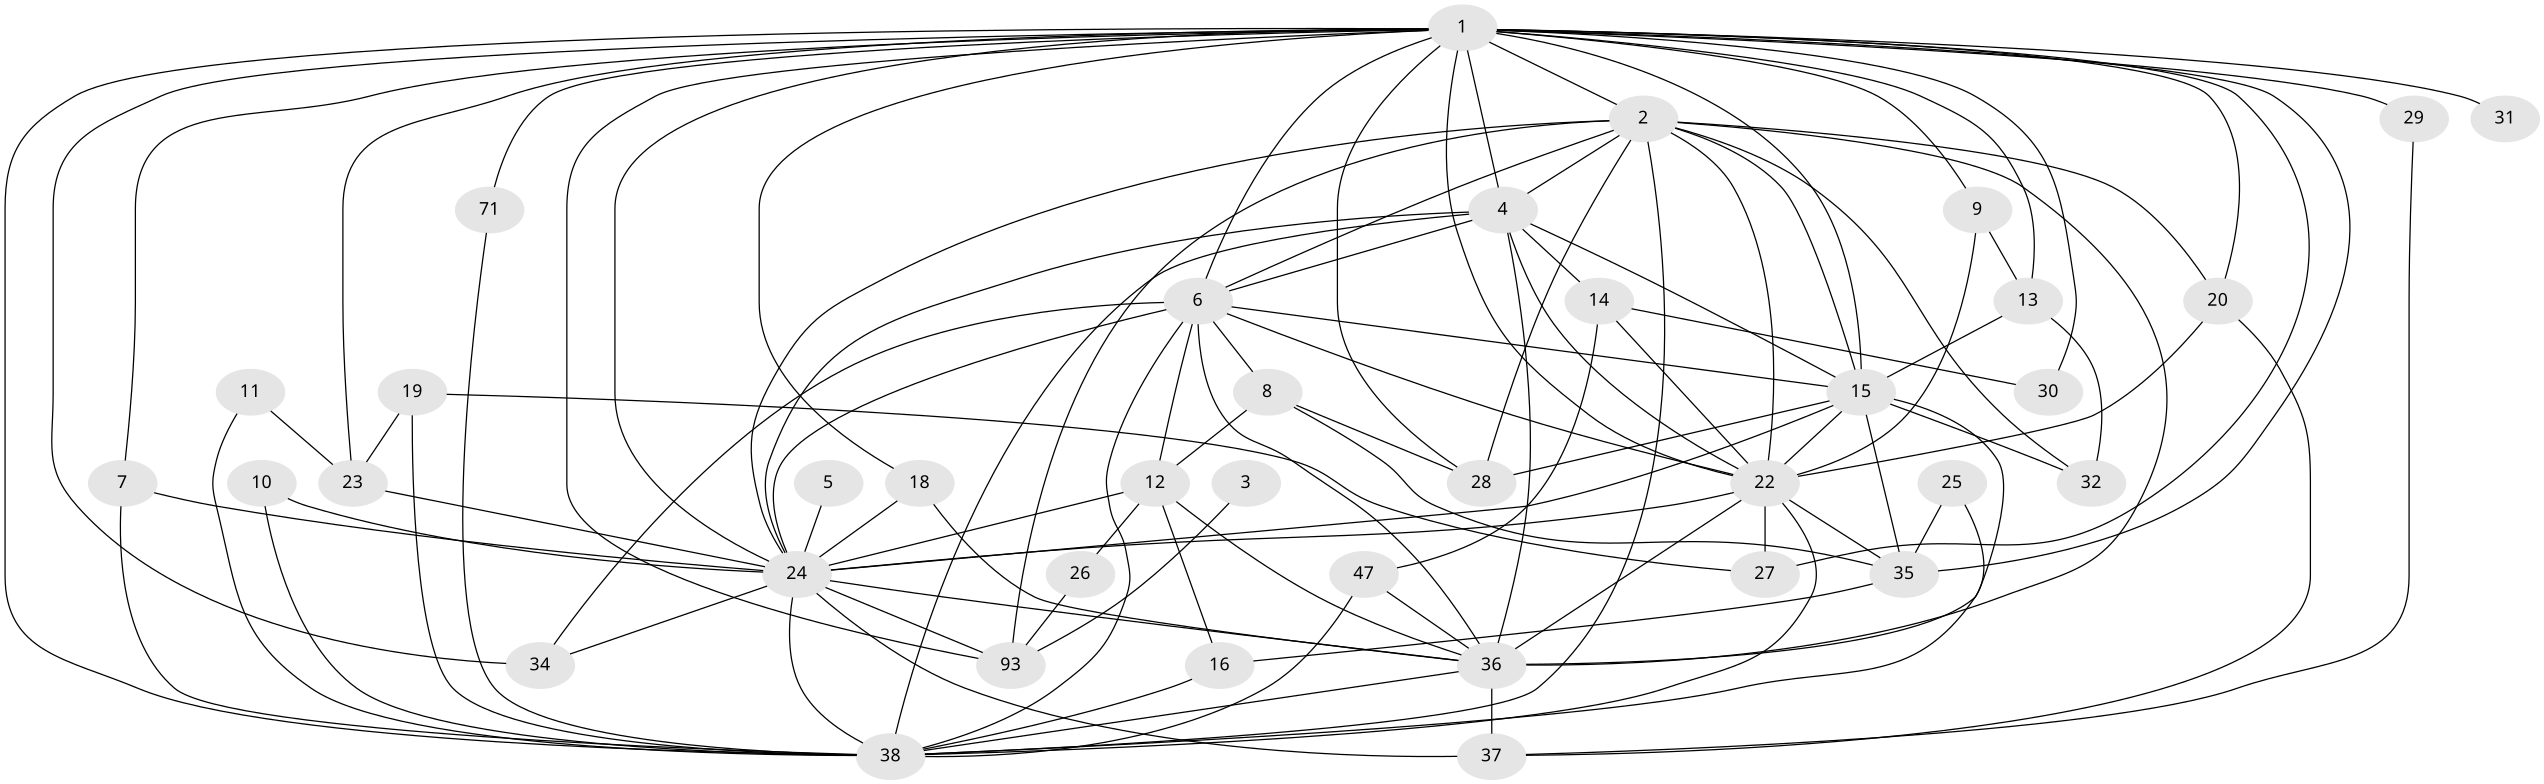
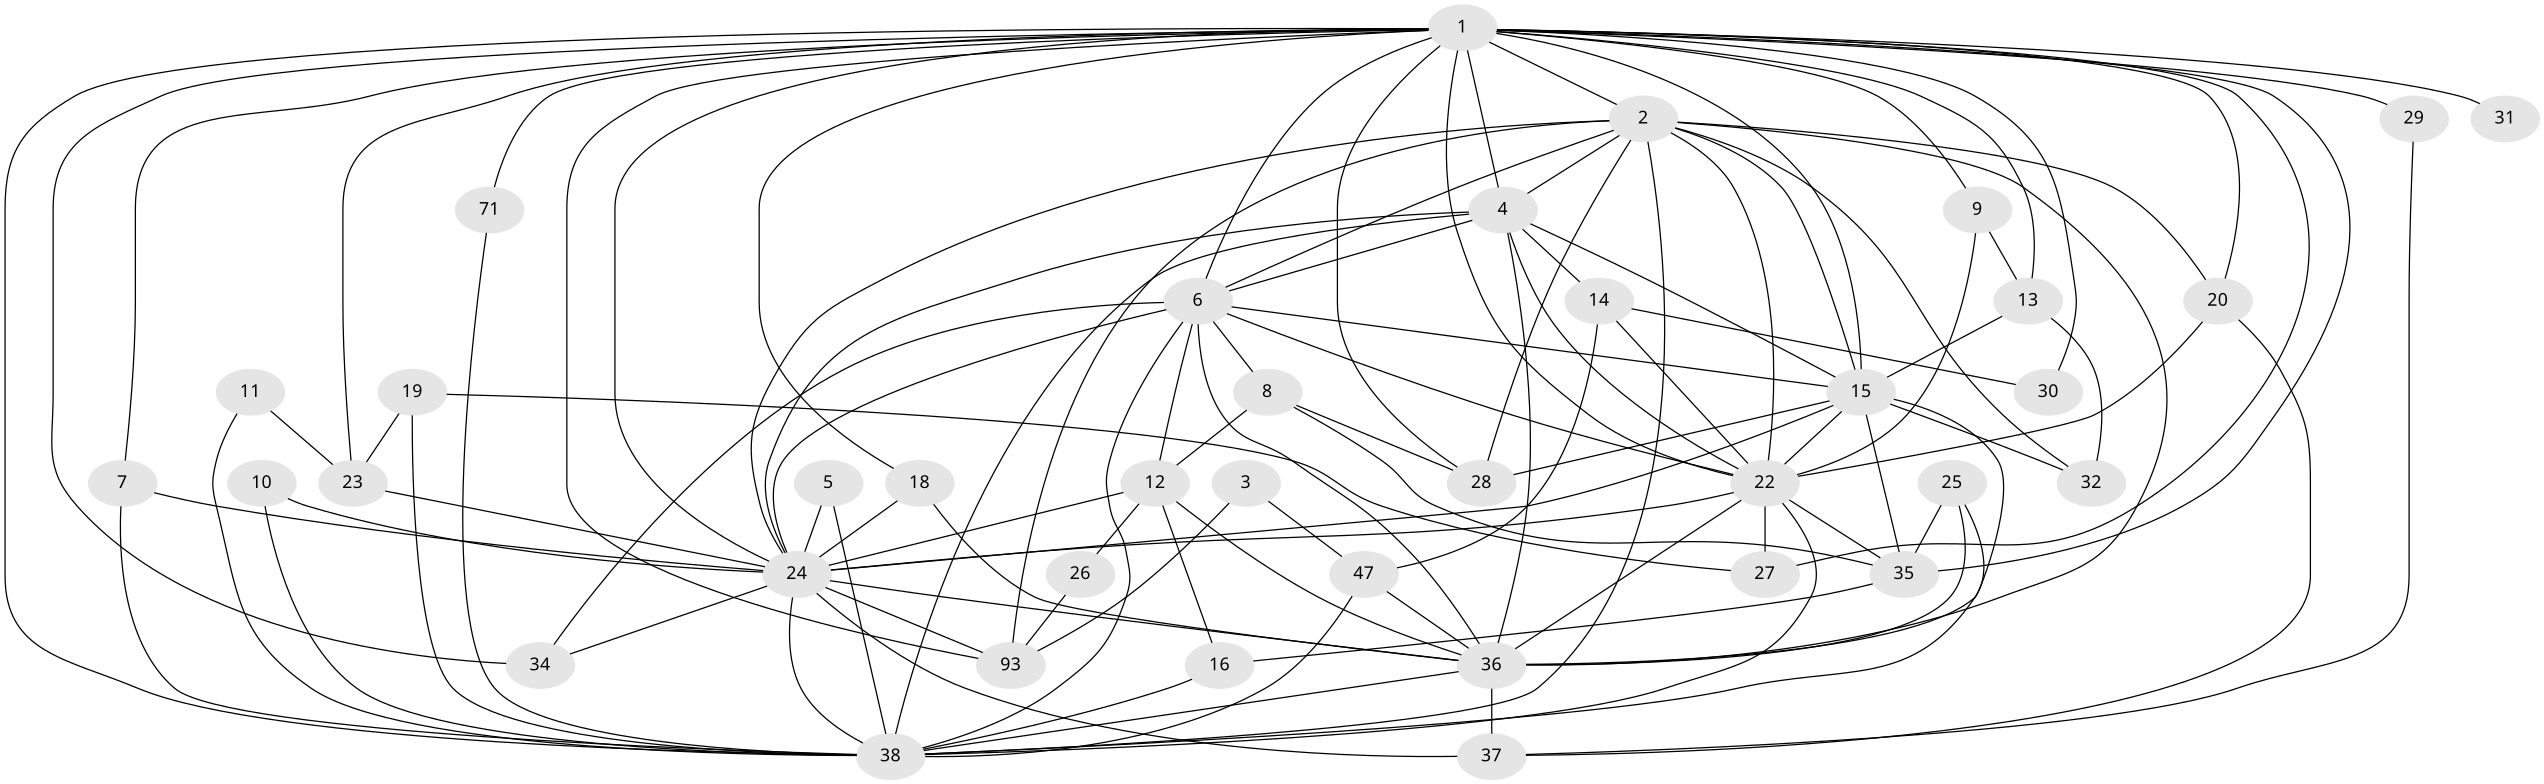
edge "3" -- "47": added
edge "5" -- "38": added
edge "25" -- "36": added
